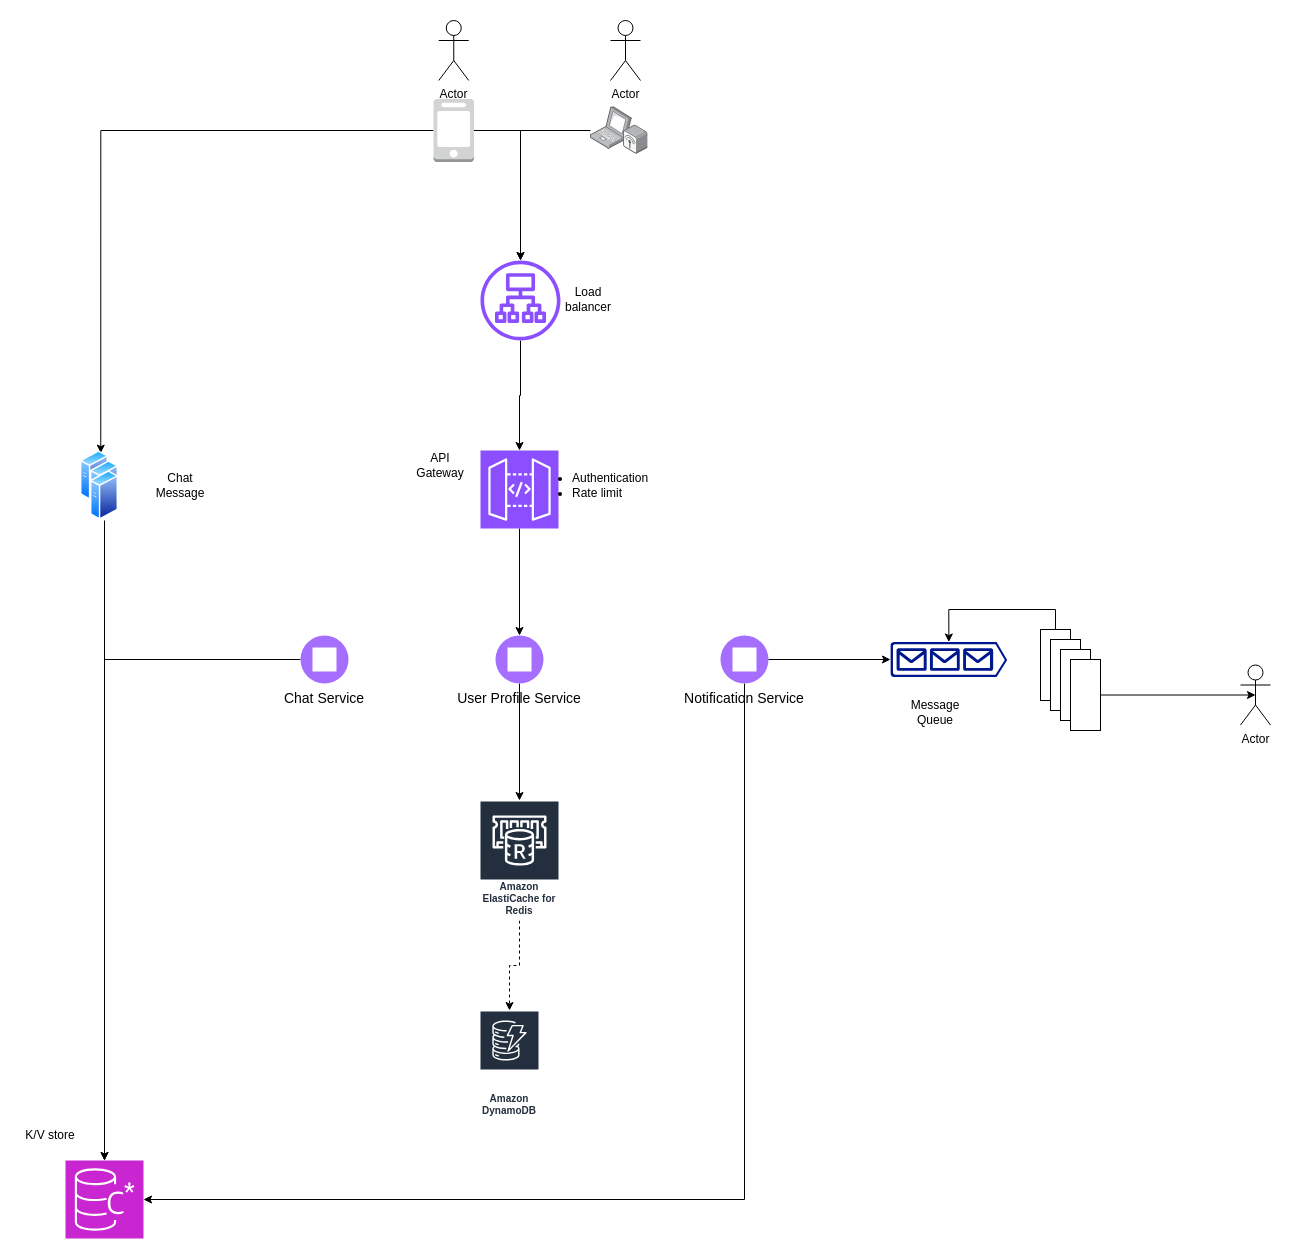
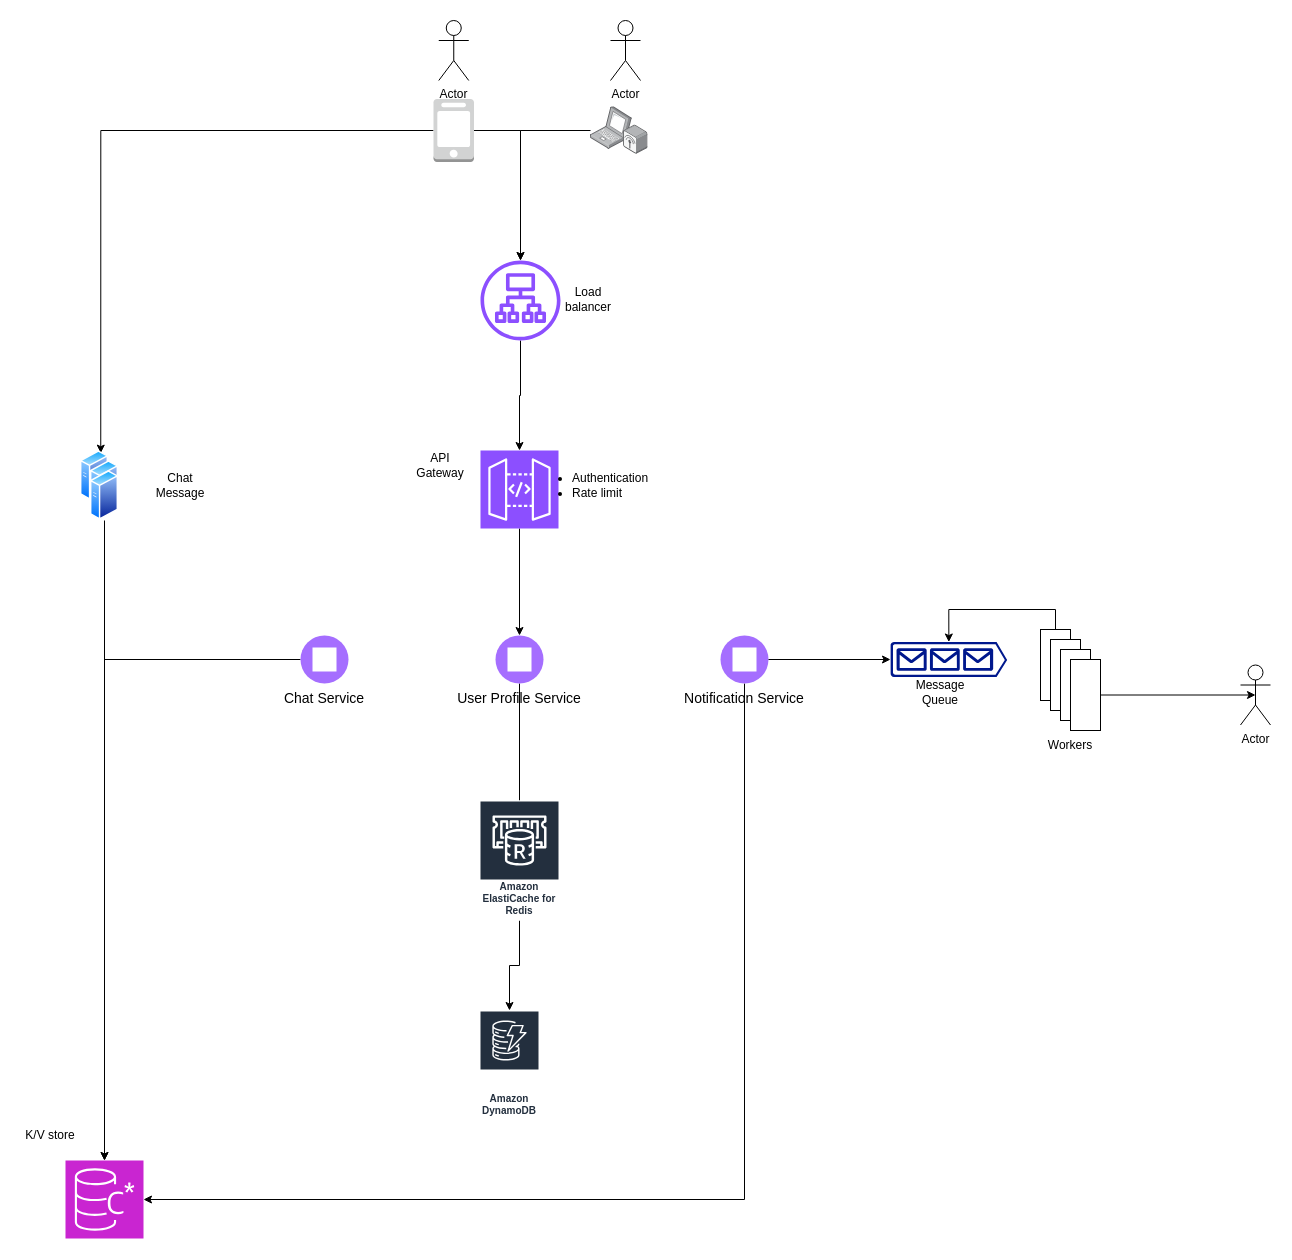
node "Message Queue": moved (936, 712) -> (941, 692)
node "Workers": added
edge "User Profile Service" -> "Amazon ElastiCache for Redis": arrowhead classic -> none
edge "Amazon ElastiCache for Redis" -> "Amazon DynamoDB": style dashed -> solid
